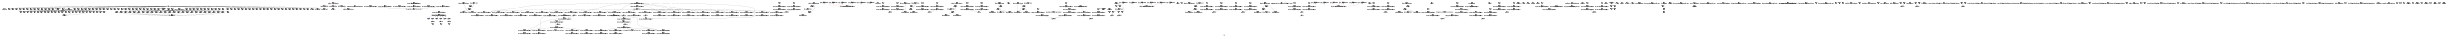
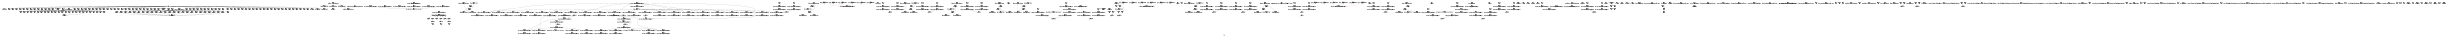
node "NodeID: 349": added
